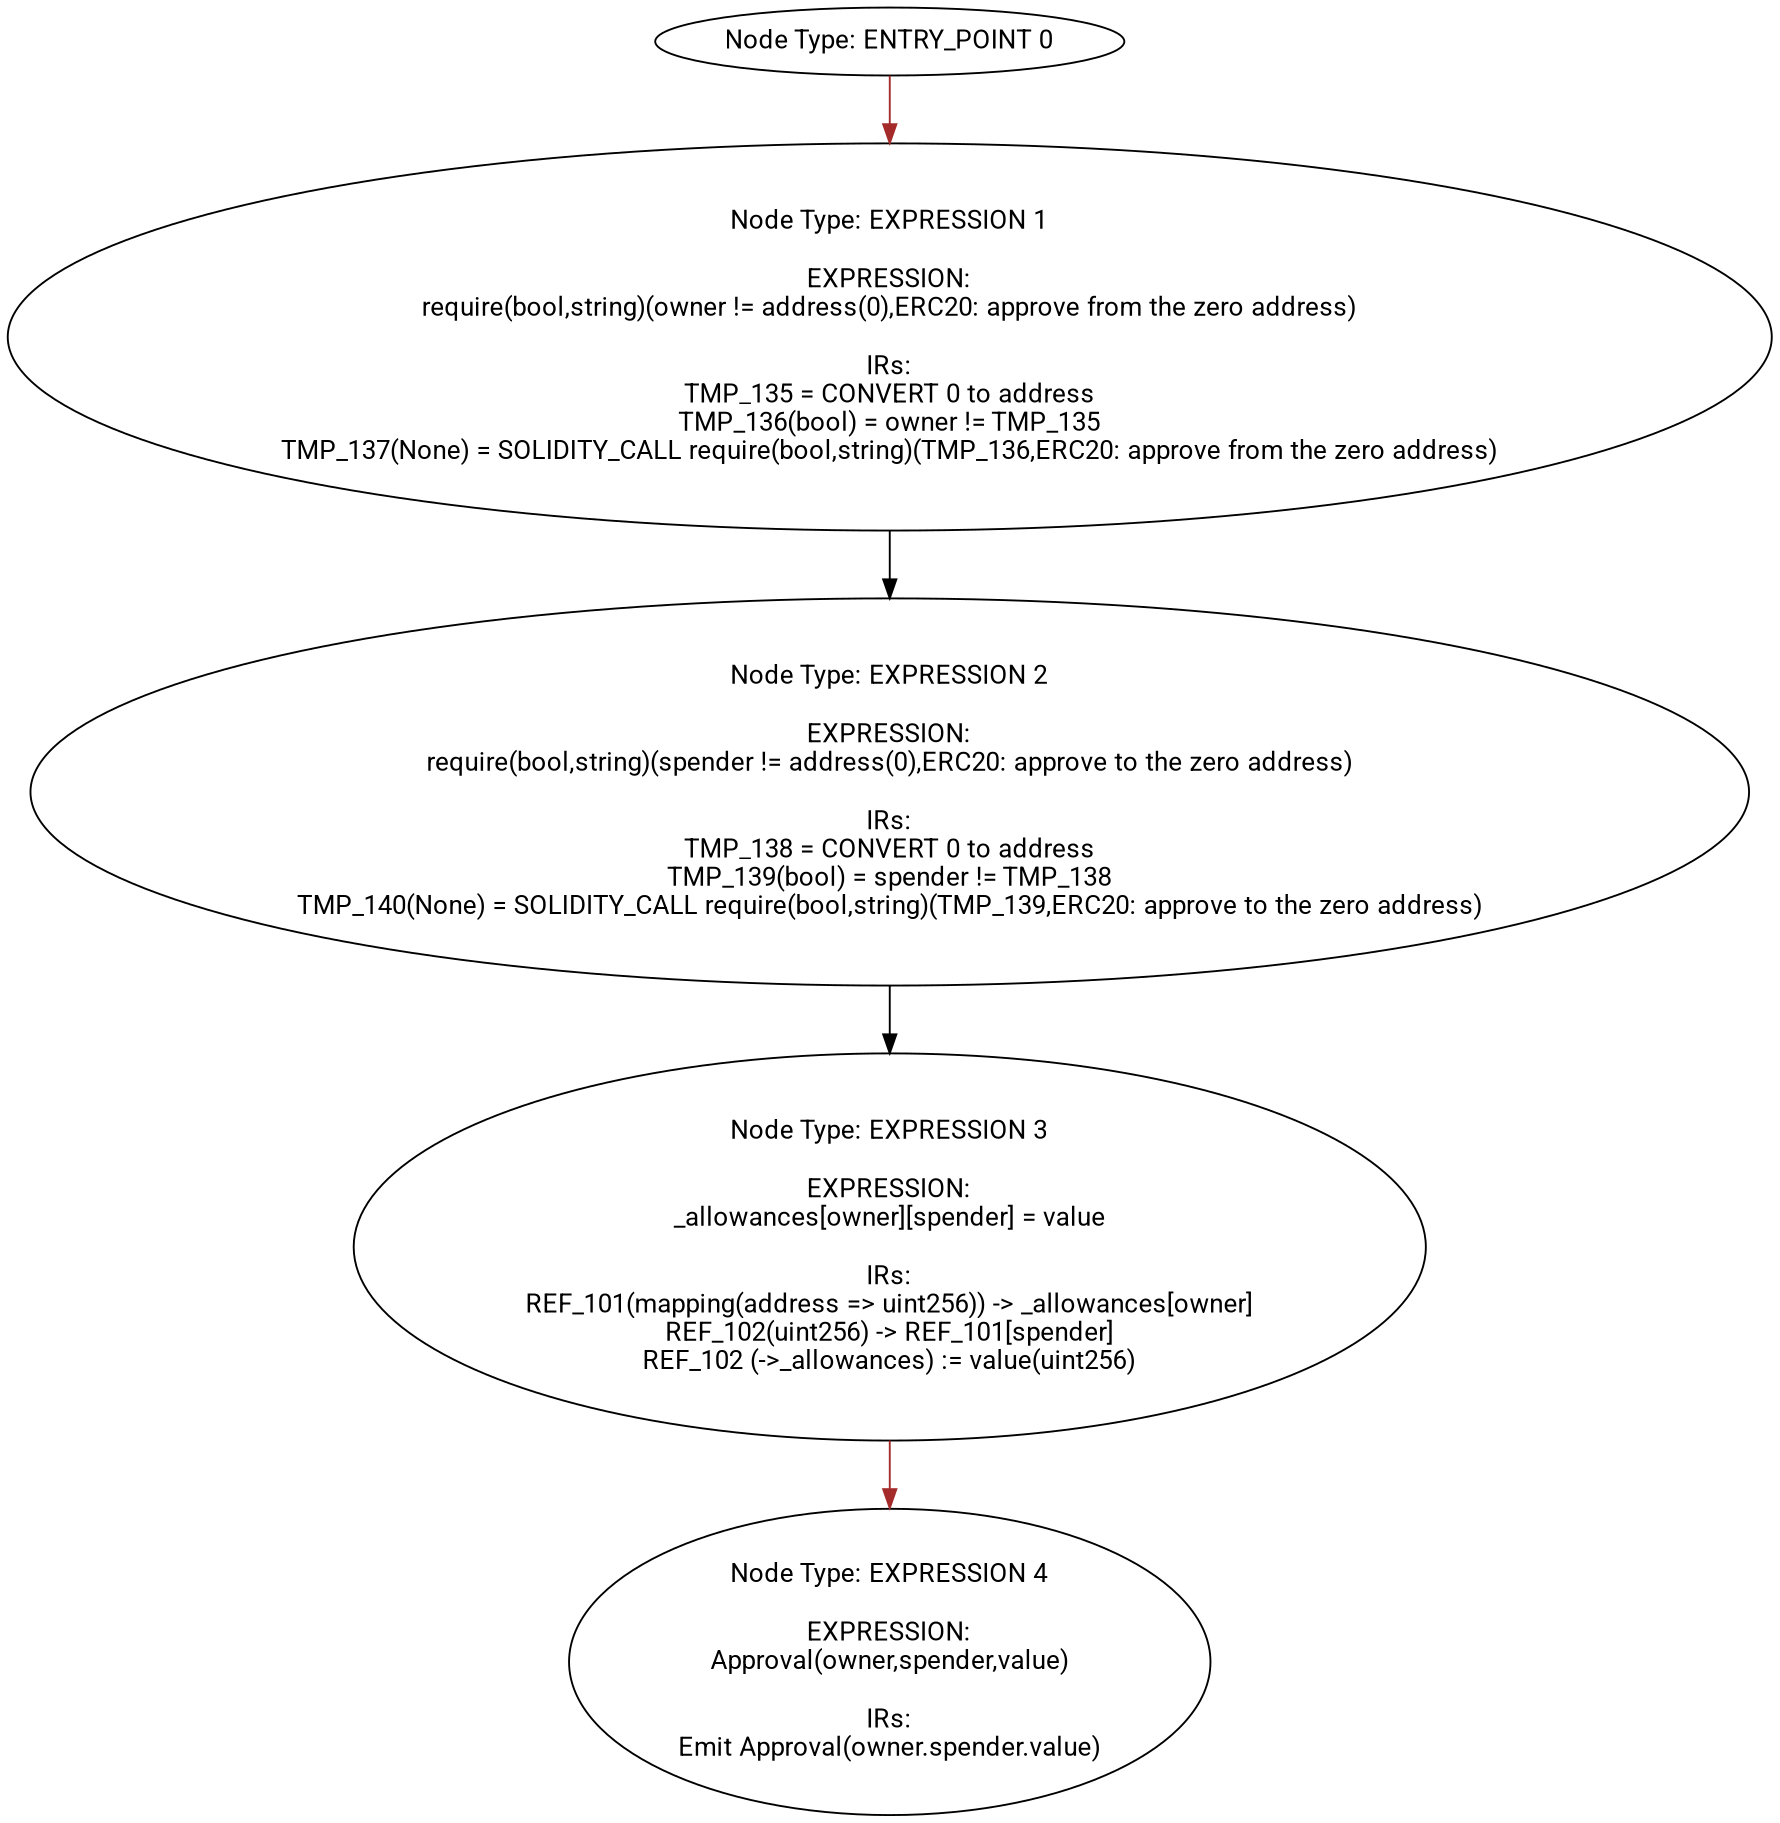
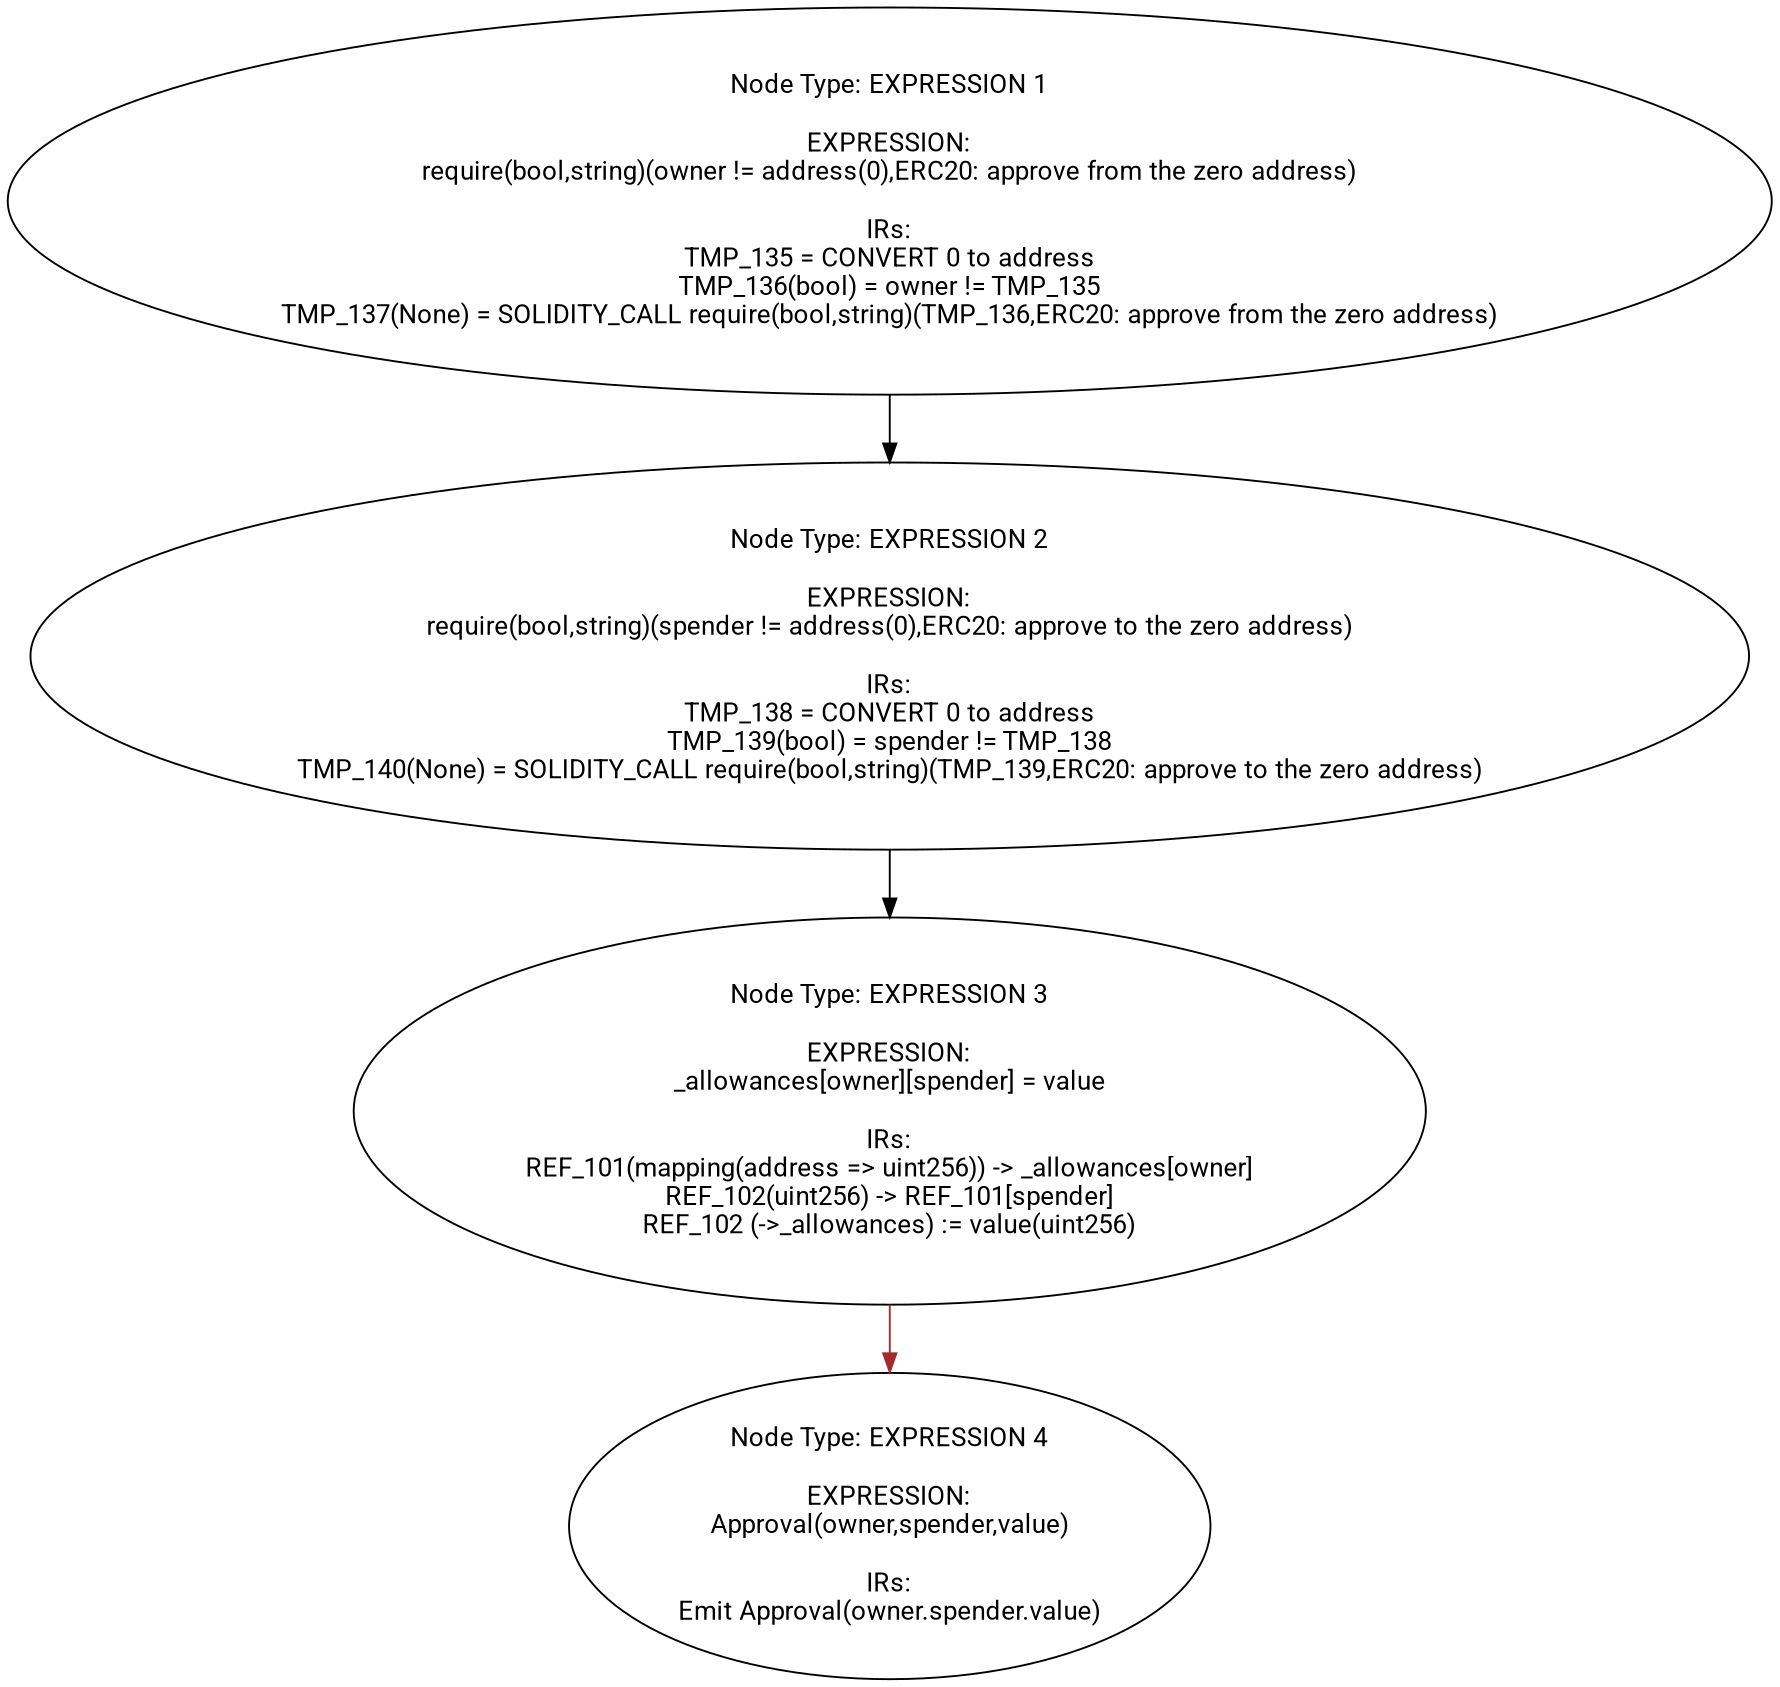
node "Node Type: ENTRY_POINT 0": removed
